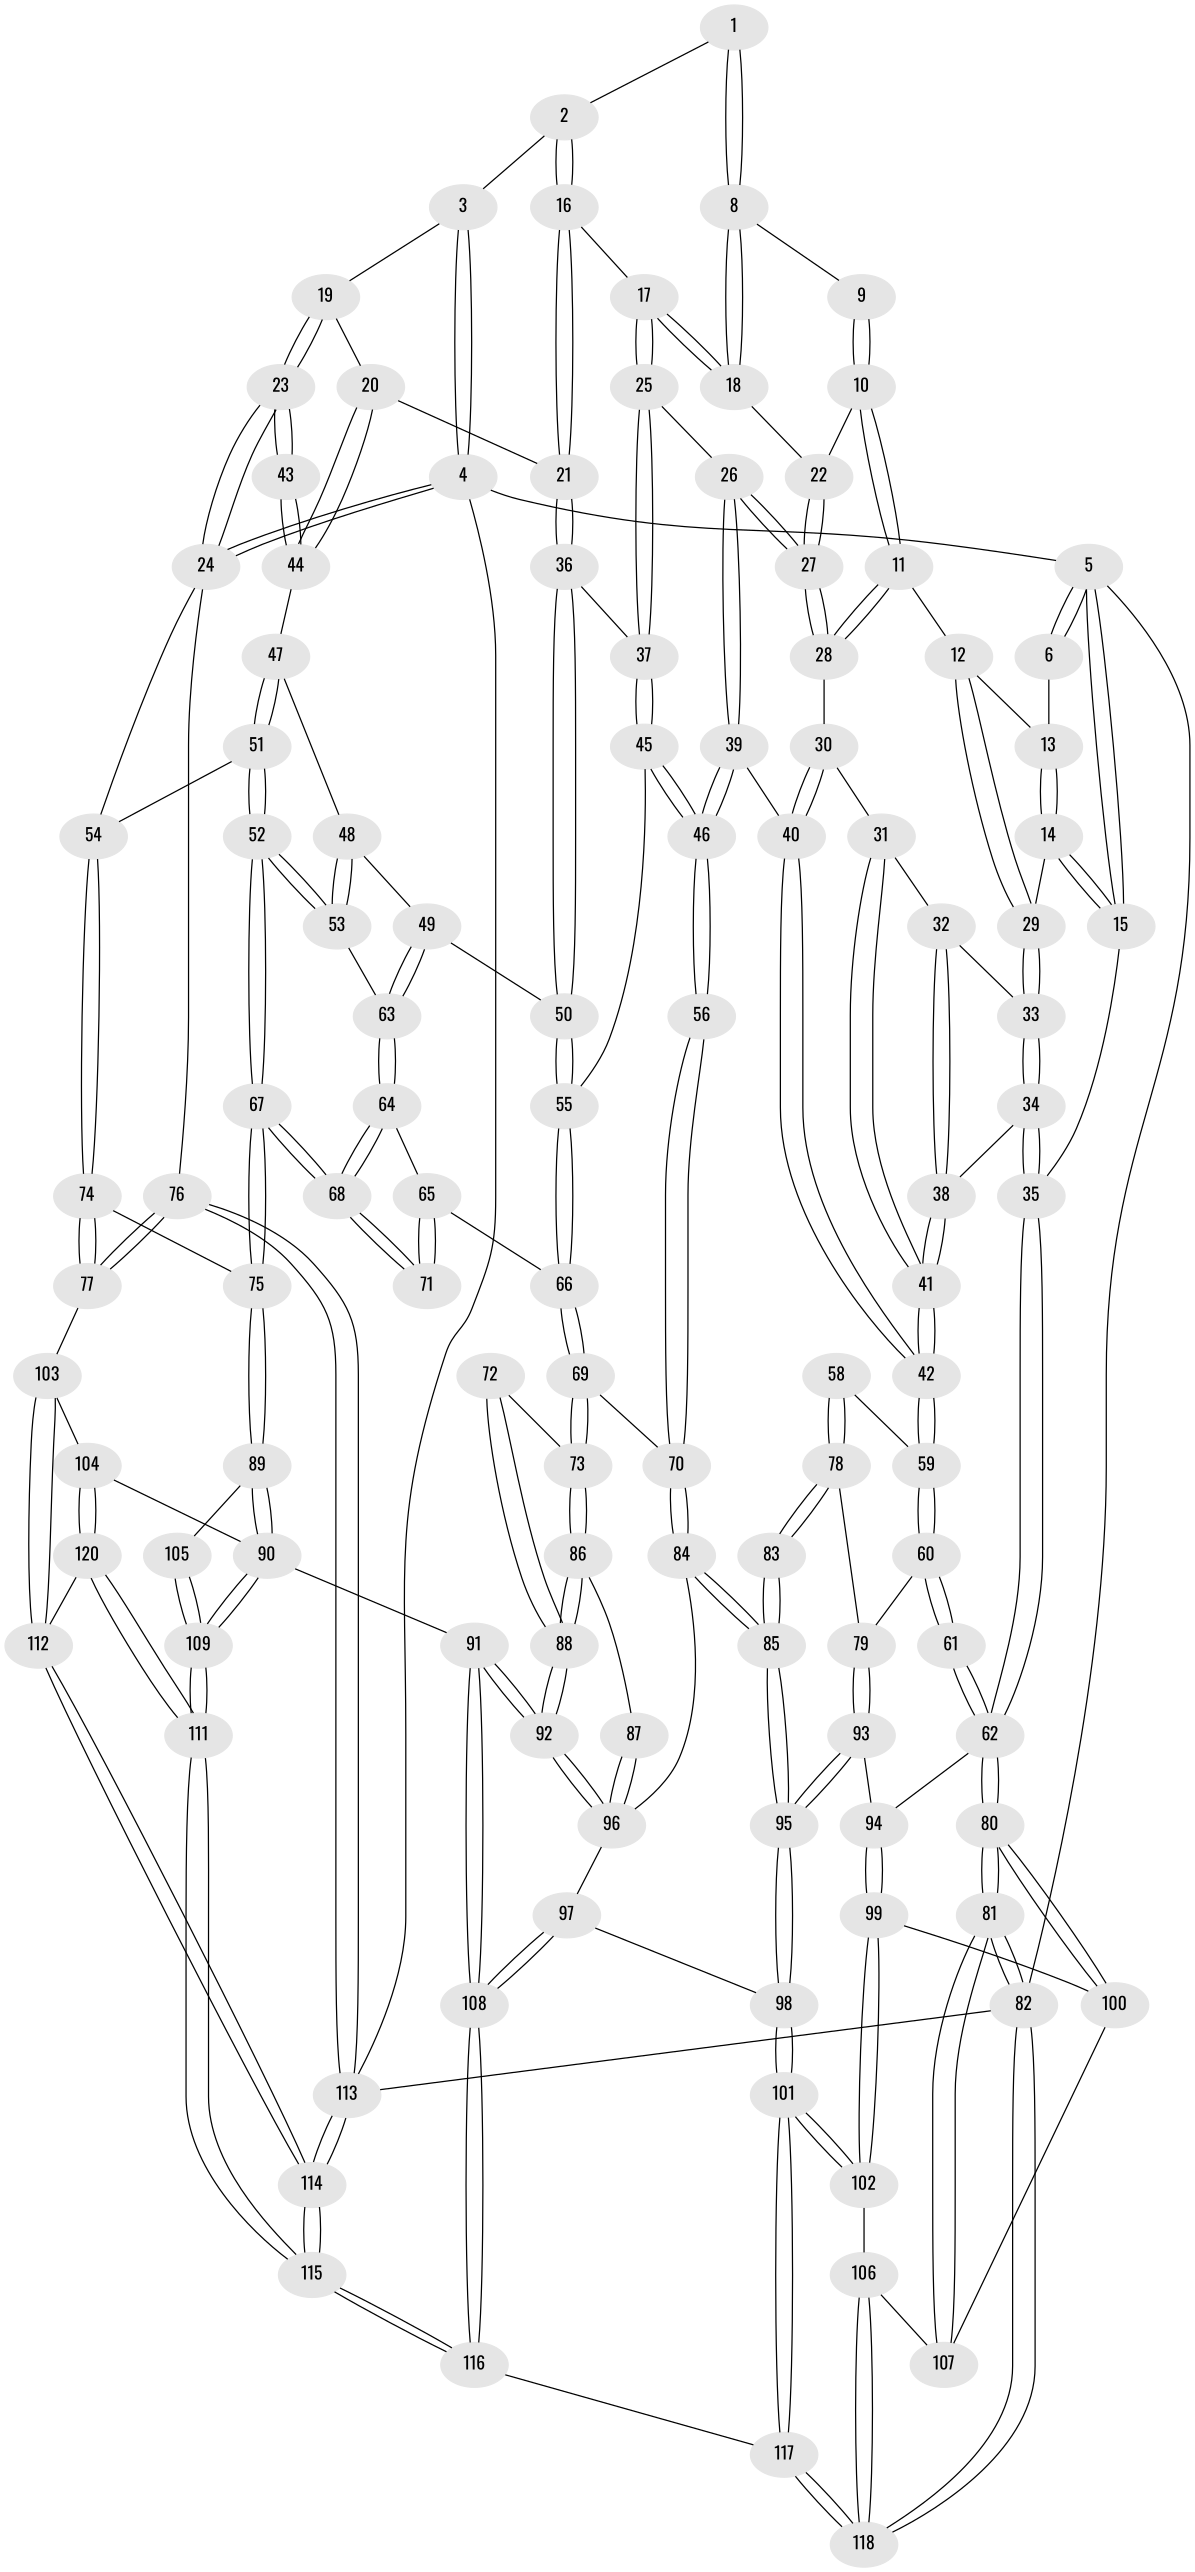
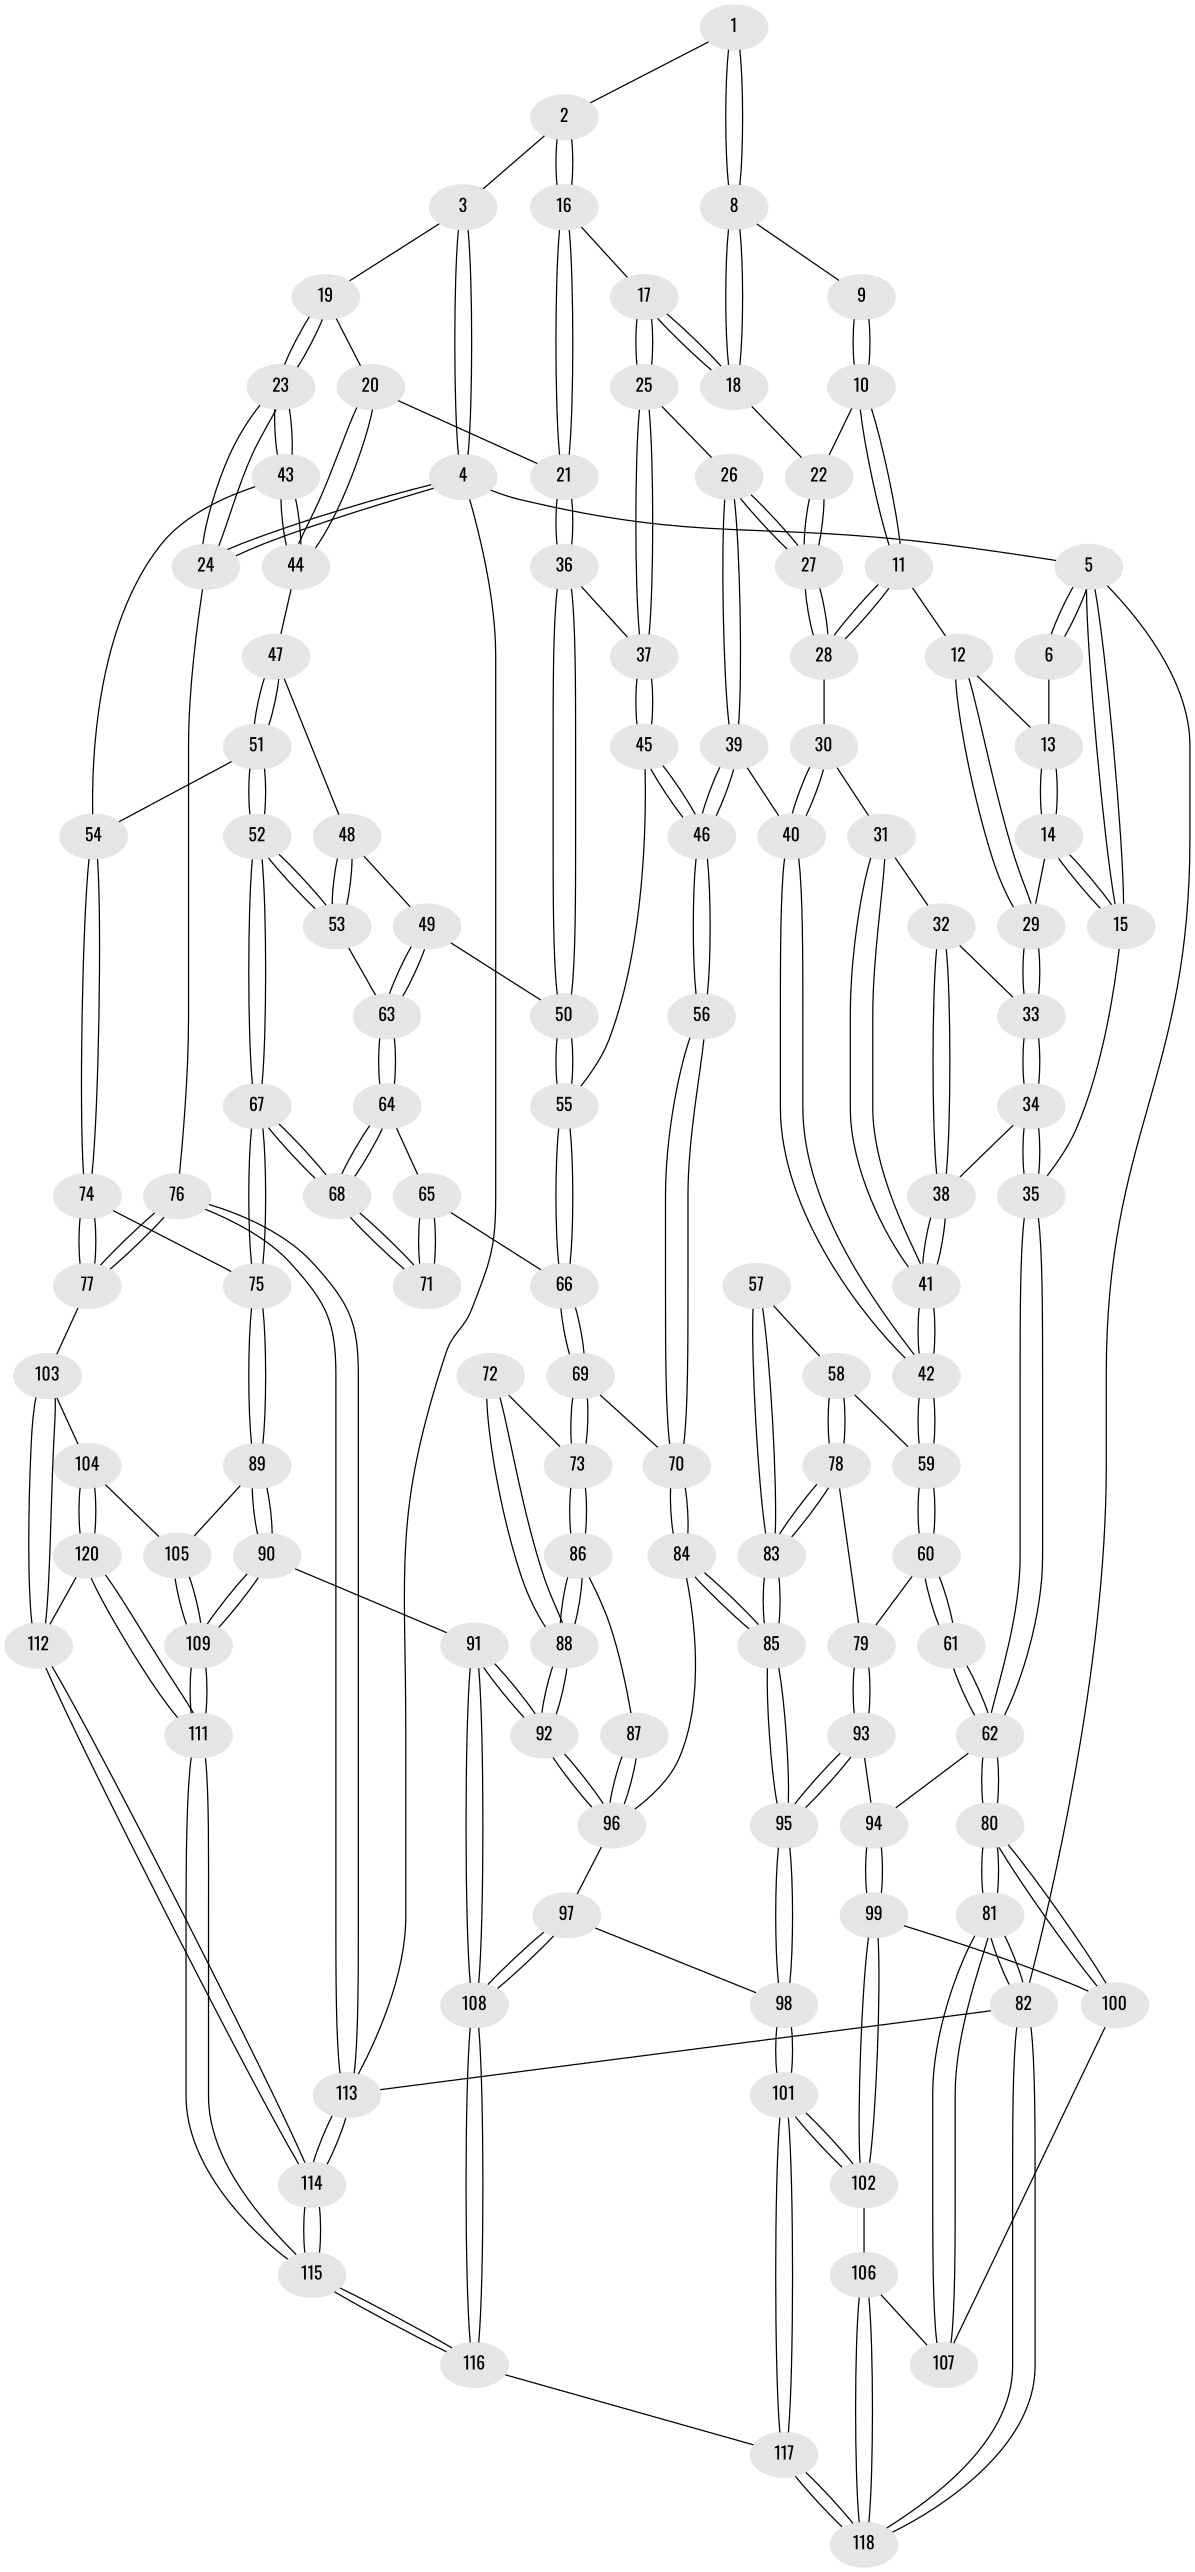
edge "24" -- "54": now "43" -- "54"
node "57": added
edge "104" -- "90": now "104" -- "105"
